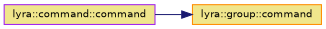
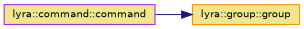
node "lyra::group::command": label "lyra::group::command" -> "lyra::group::group"
